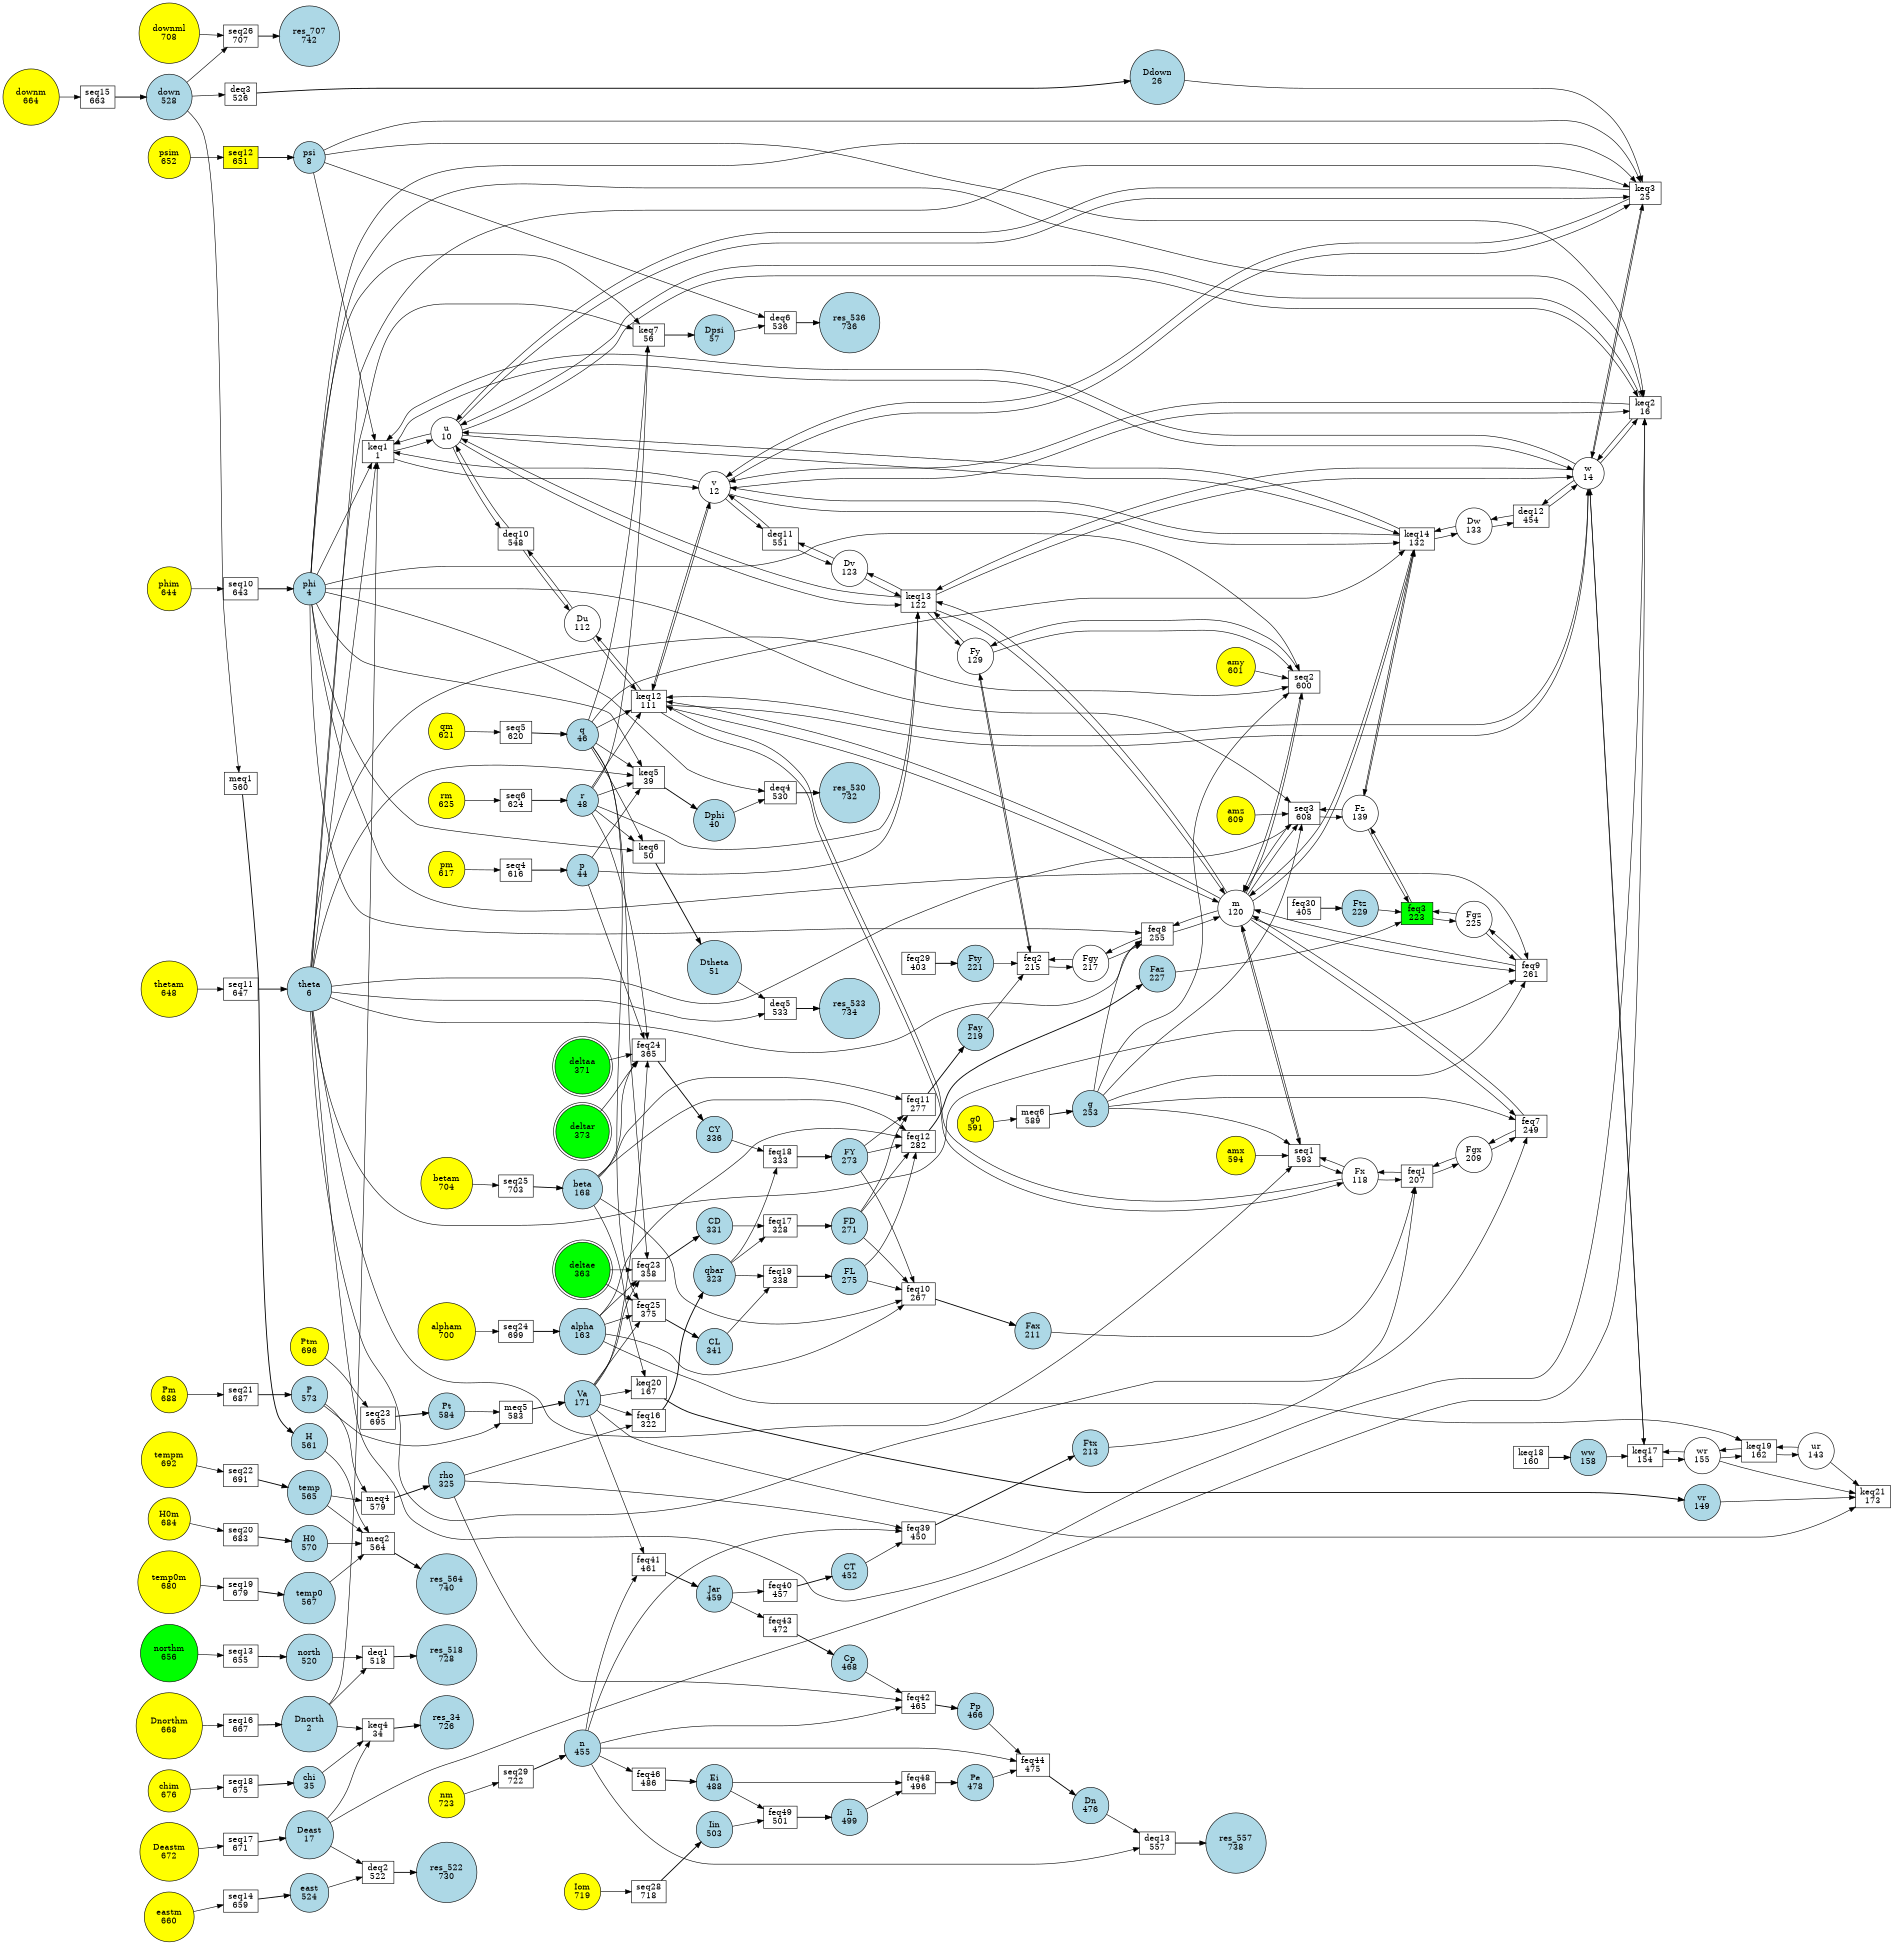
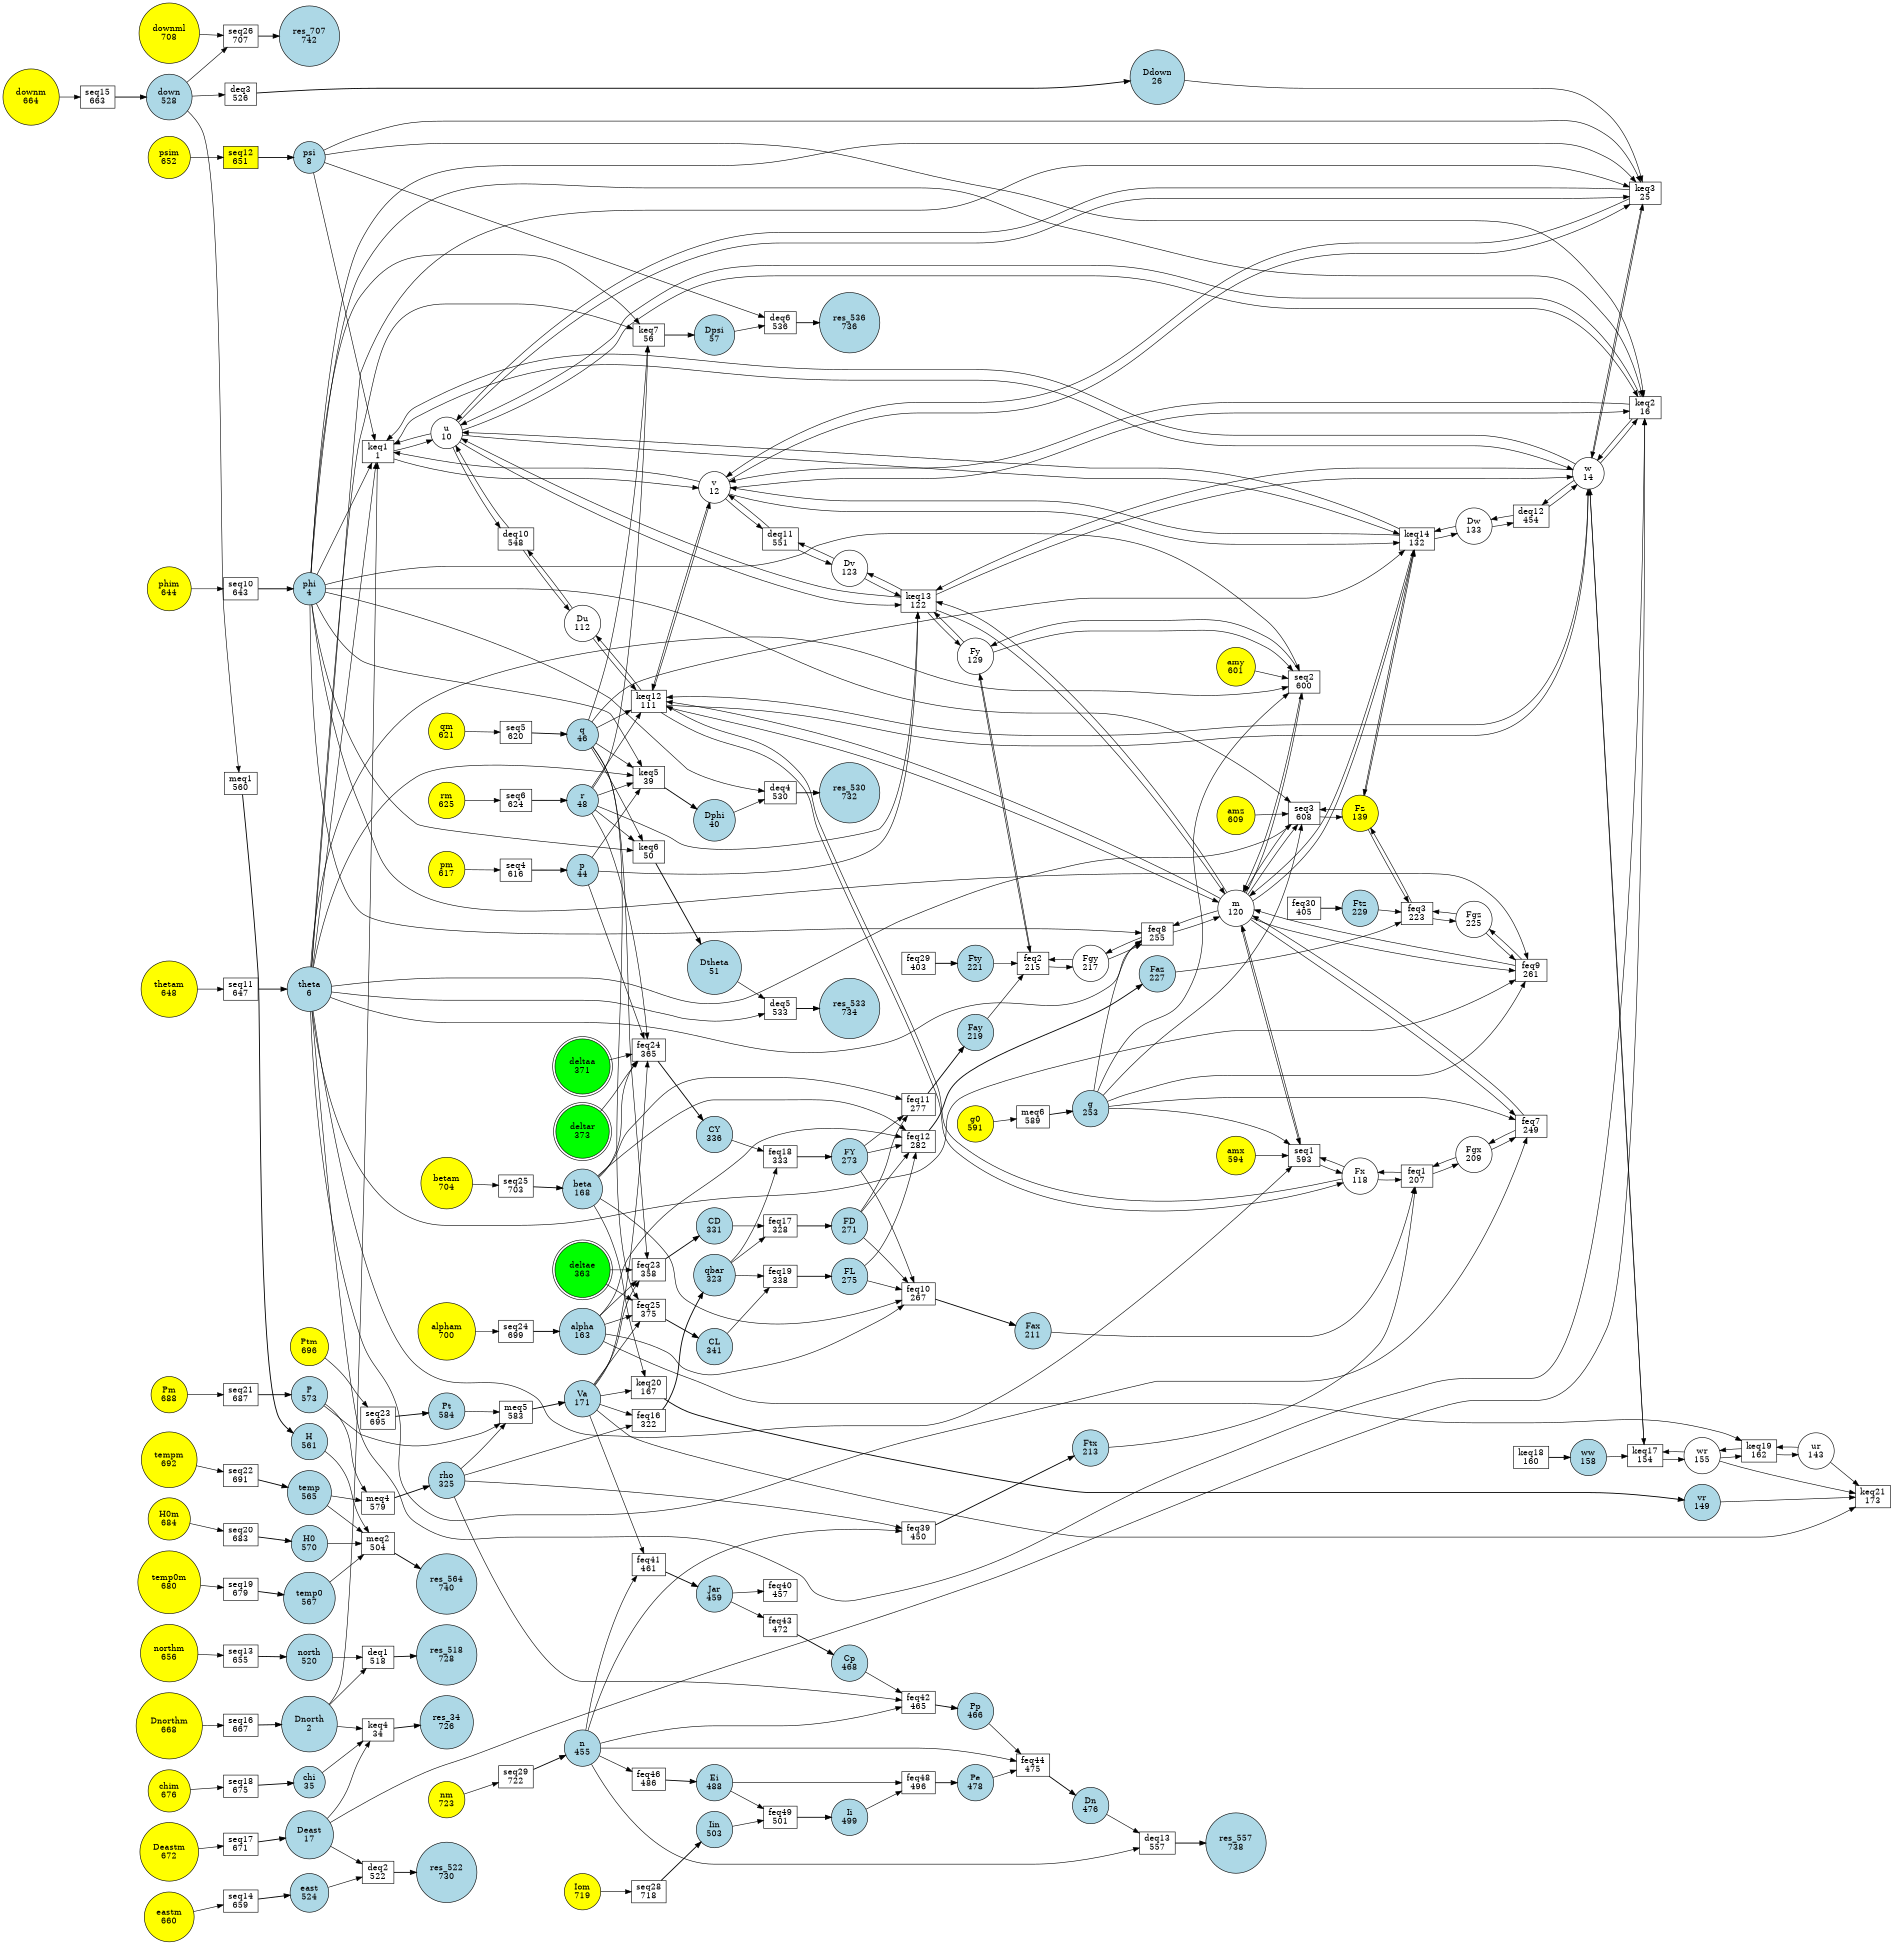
node "Fz 139": fillcolor white -> yellow
node "feq3 223": fillcolor green -> white
edge "rho 325" -> "meq5 583": added
node "meq2 564": label "meq2 564" -> "meq2 504"
node "CT 452": removed
node "northm 656": fillcolor green -> yellow
